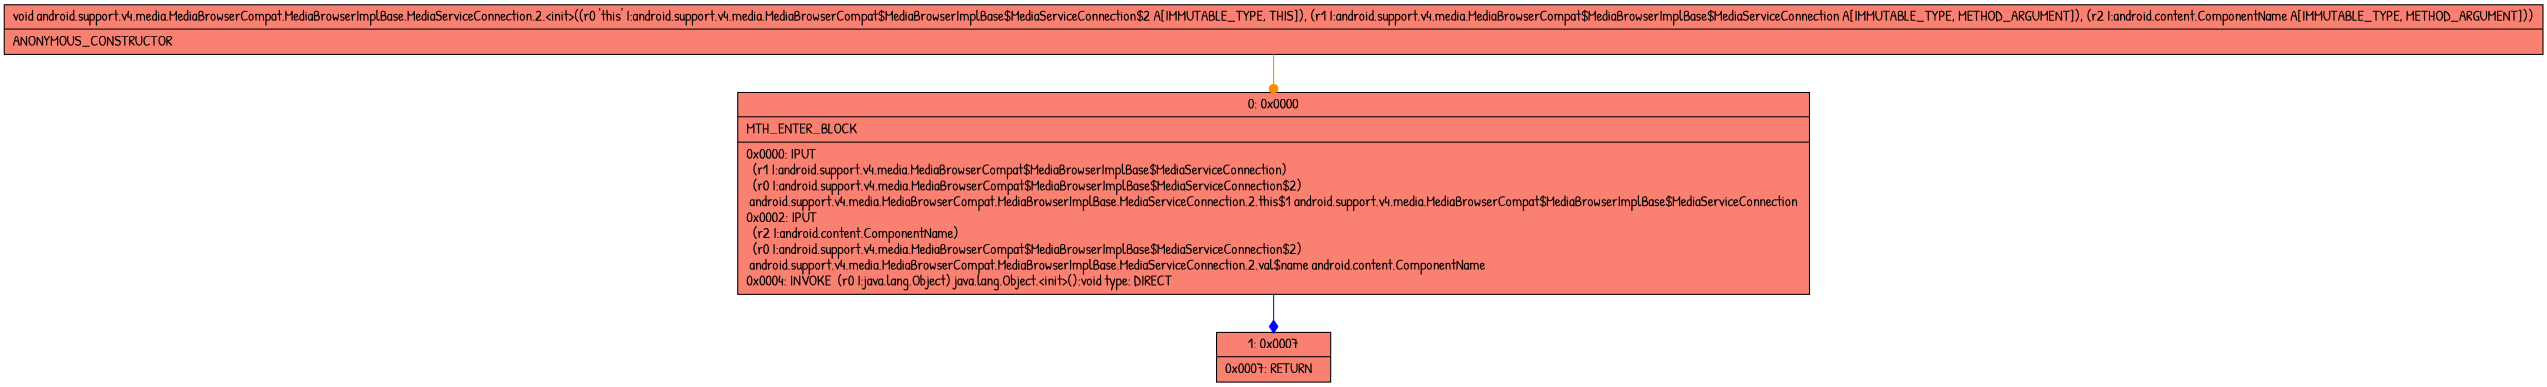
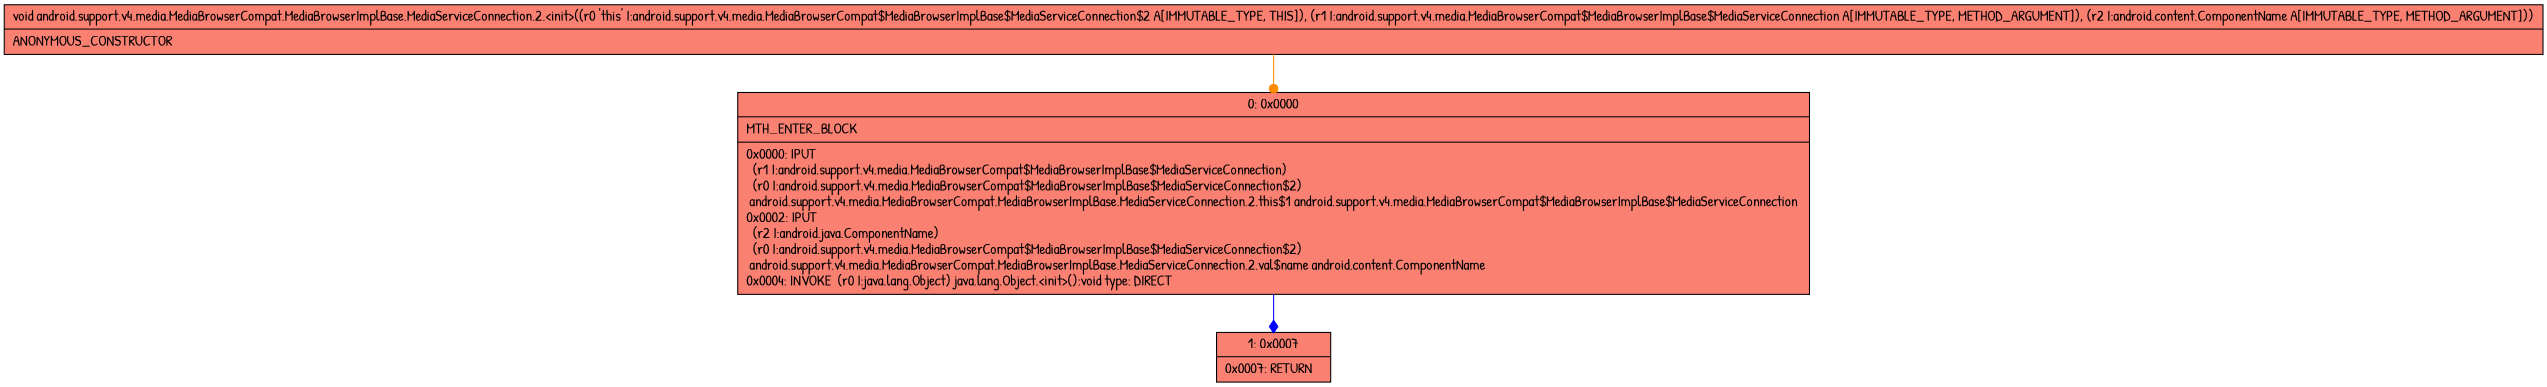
node "0: 0x0000": text "(r2 I:android.content.ComponentName)" -> "(r2 I:android.java.ComponentName)"
